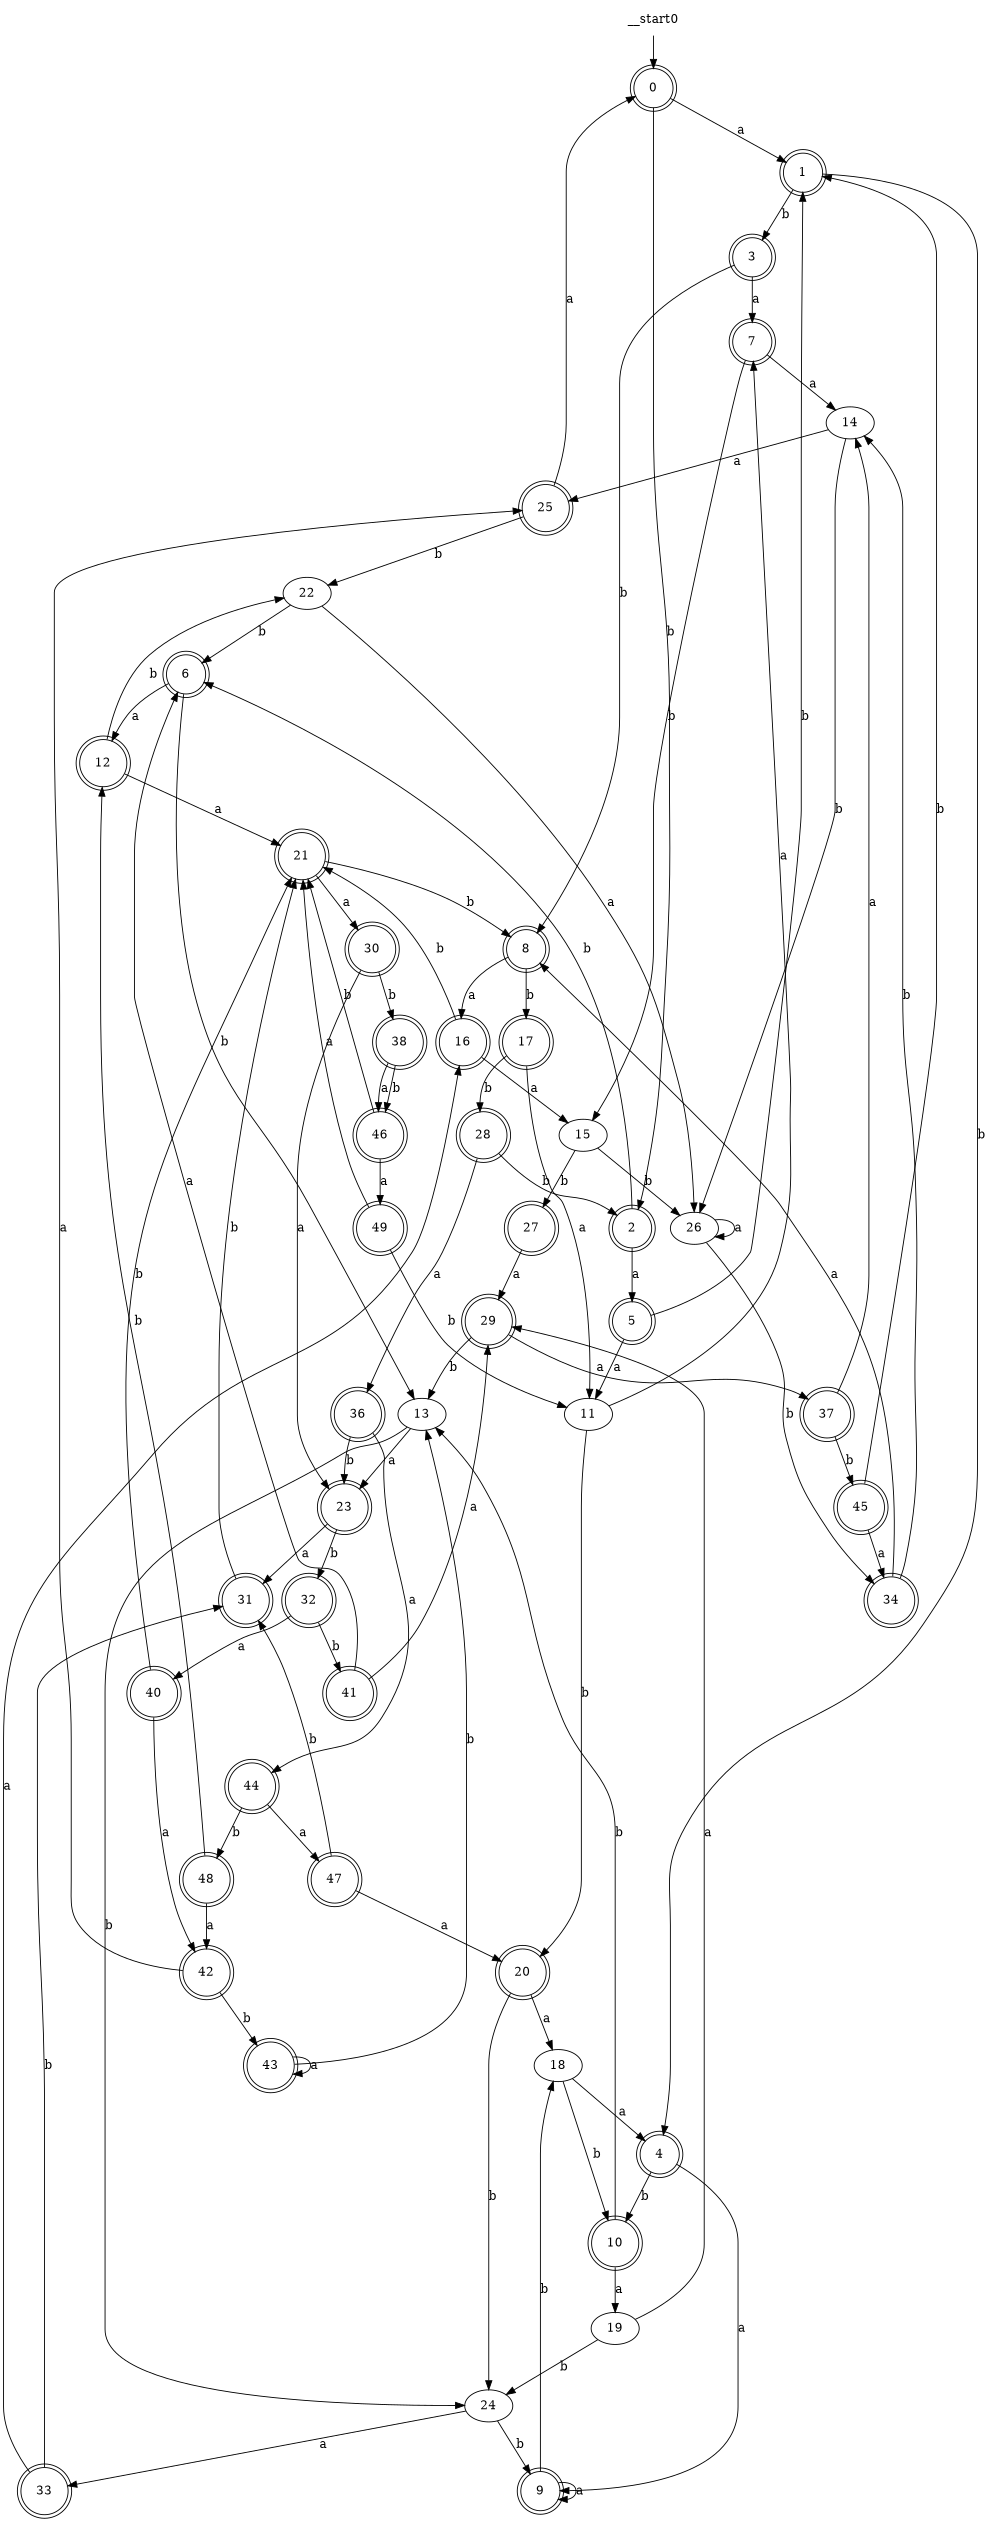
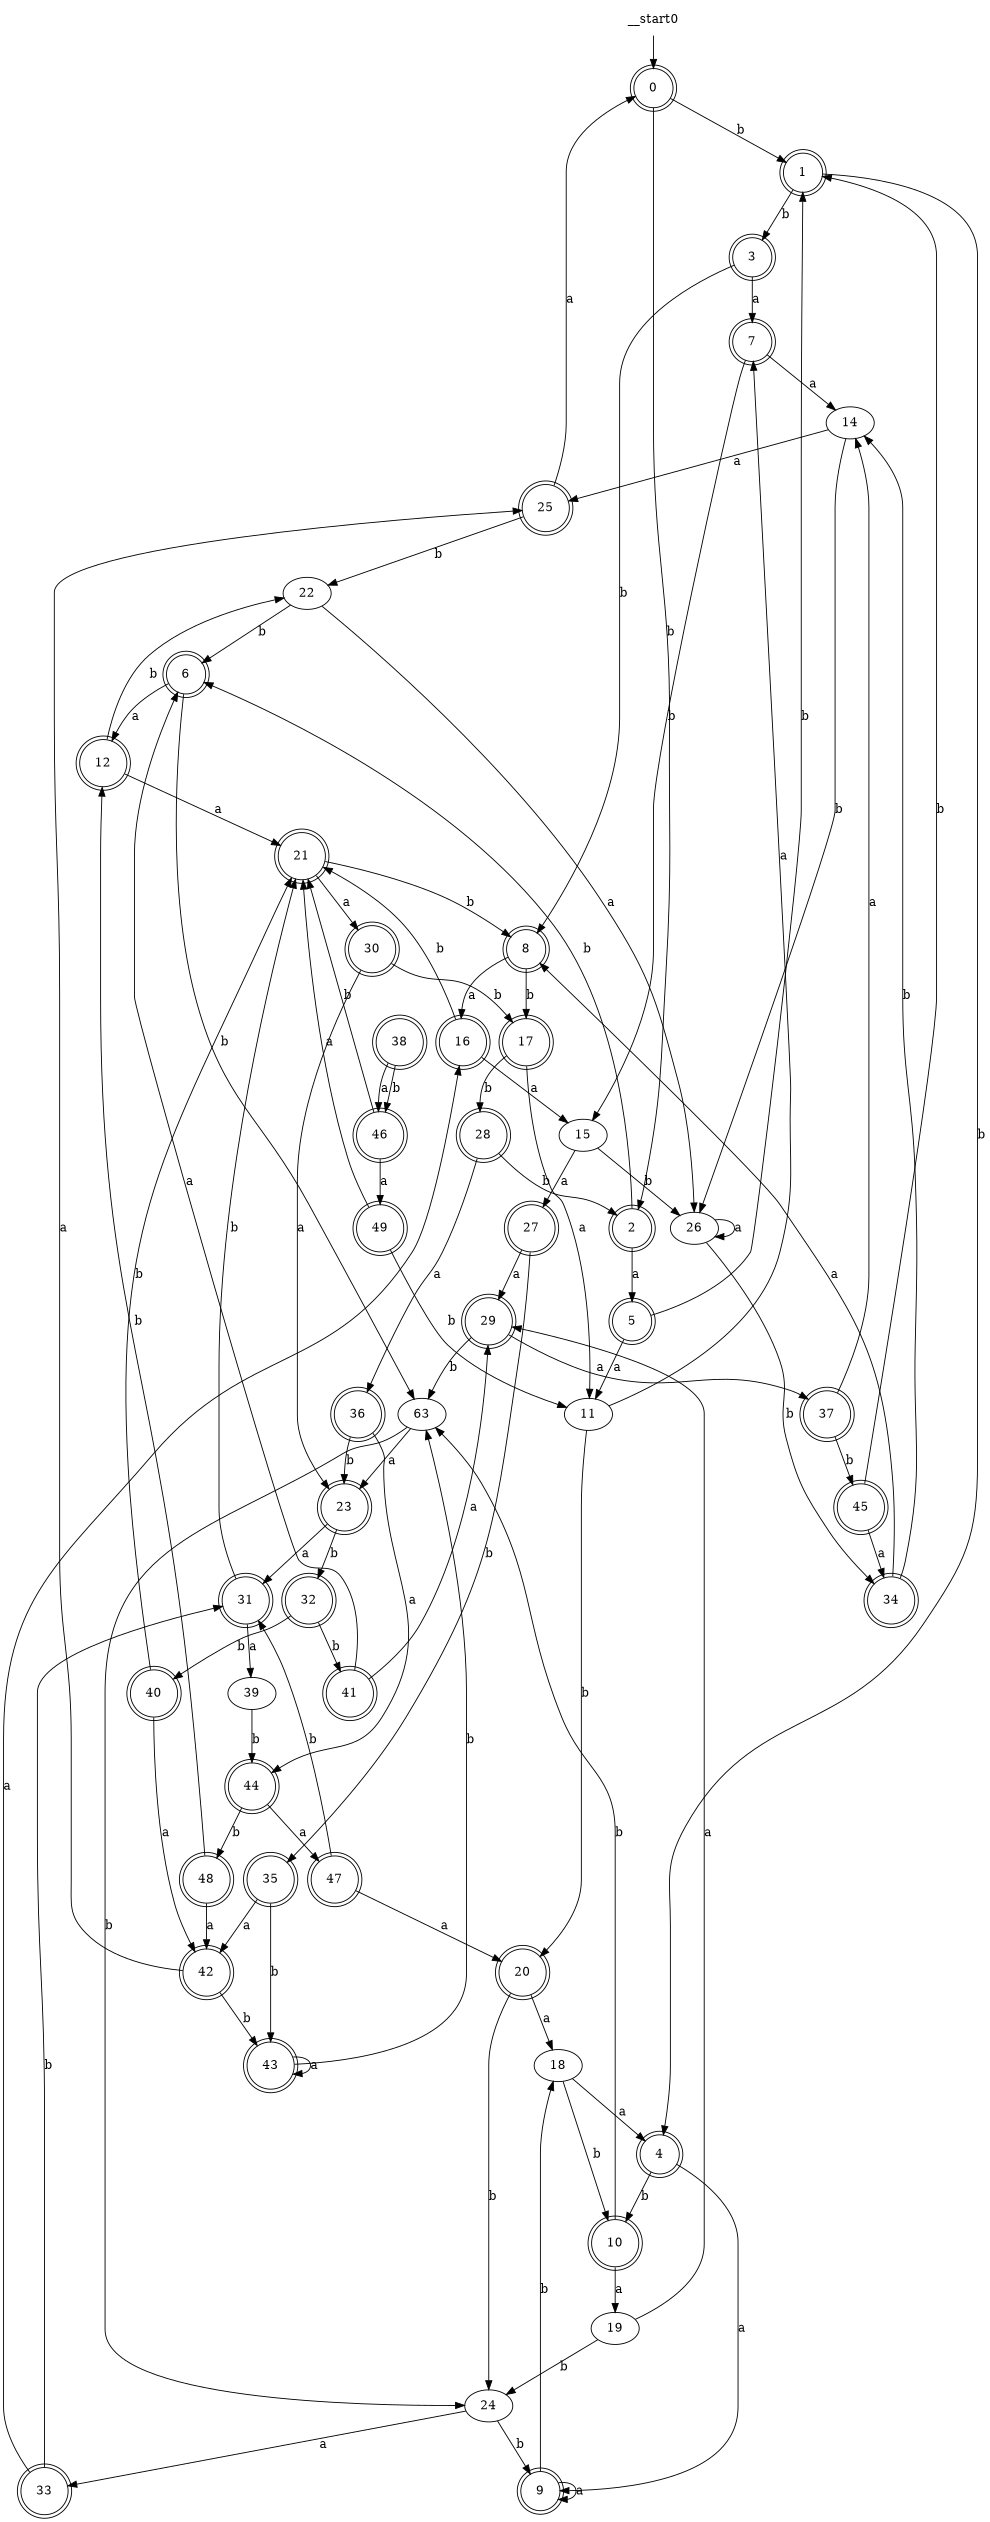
edge "0" -> "1": label "a" -> "b"
edge "30" -> "38": now "30" -> "17"
edge "15" -> "27": label "b" -> "a"
node "13": label "13" -> "63"
edge "32" -> "40": label "a" -> "b"
node "39": added
node "35": added
